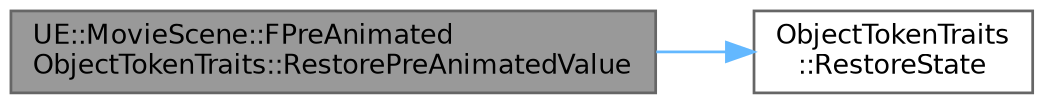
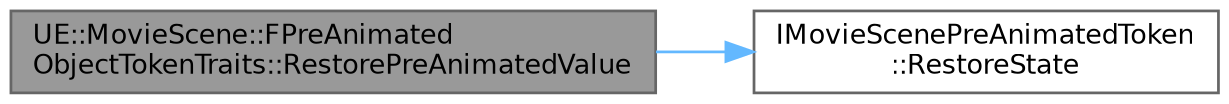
node "ObjectTokenTraits ::RestoreState": label "ObjectTokenTraits ::RestoreState" -> "IMovieScenePreAnimatedToken ::RestoreState"
